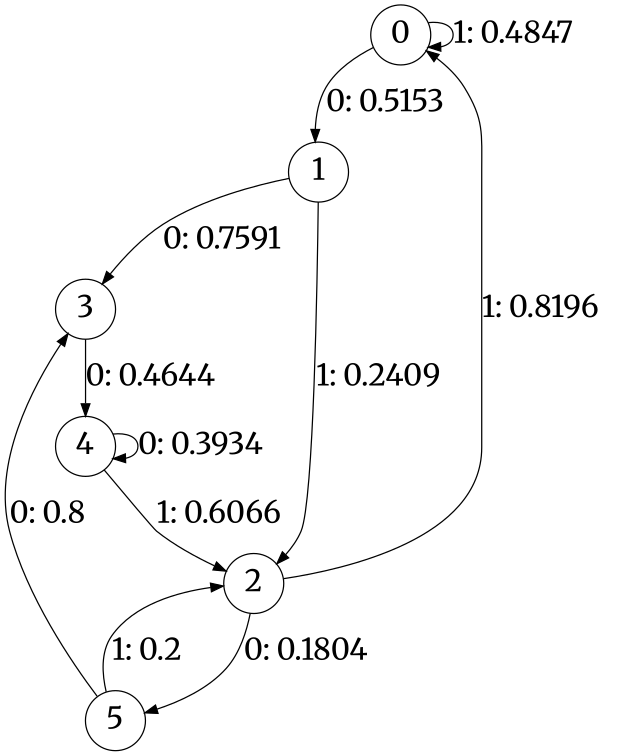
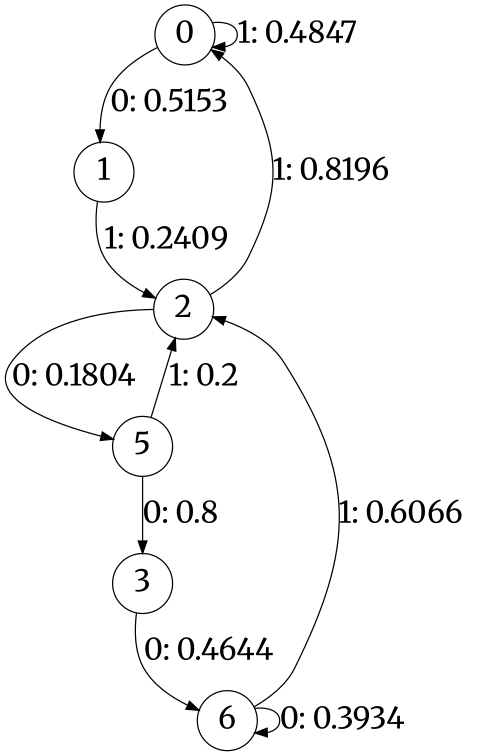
edge "1" -> "3": removed, label "0: 0.7591"
node "4": label "4" -> "6"
